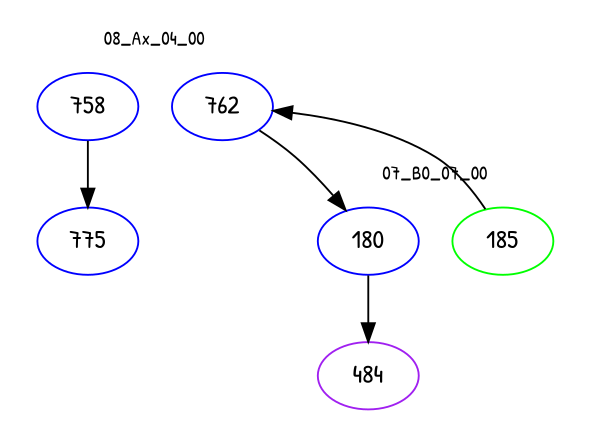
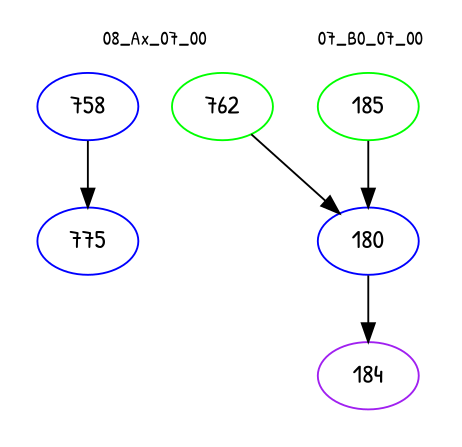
cluster "08_Ax_04_00": label "08_Ax_04_00" -> "08_Ax_07_00"
node "762": color blue -> green
edge "185" -> "762": now "185" -> "180"
node "484": label "484" -> "184"
